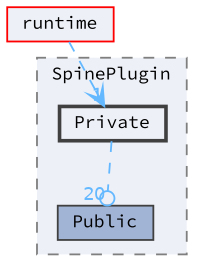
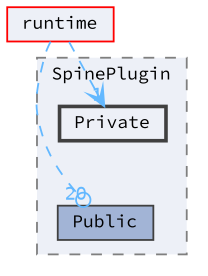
edge "Private" -> "Public": now "runtime" -> "Public"
